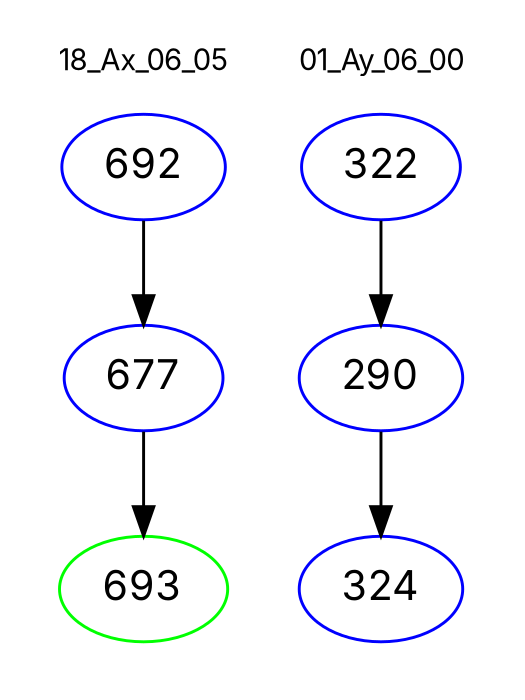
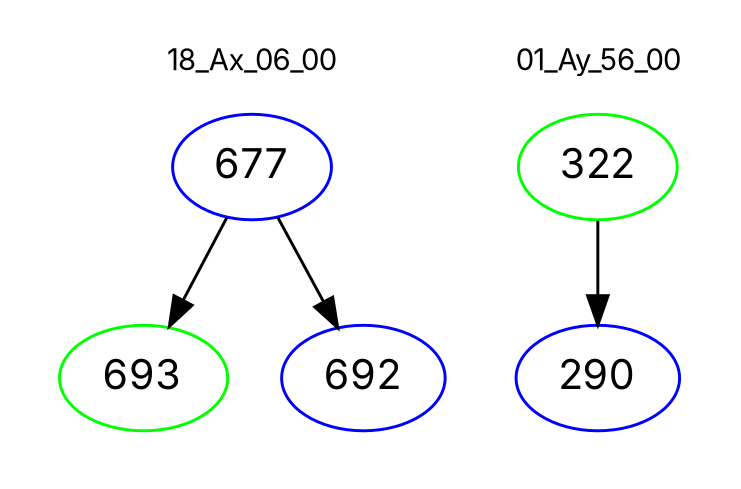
cluster "18_Ax_06_05": label "18_Ax_06_05" -> "18_Ax_06_00"
cluster "01_Ay_06_00": label "01_Ay_06_00" -> "01_Ay_56_00"
node "322": color blue -> green
edge "692" -> "677": reversed
node "324": removed
